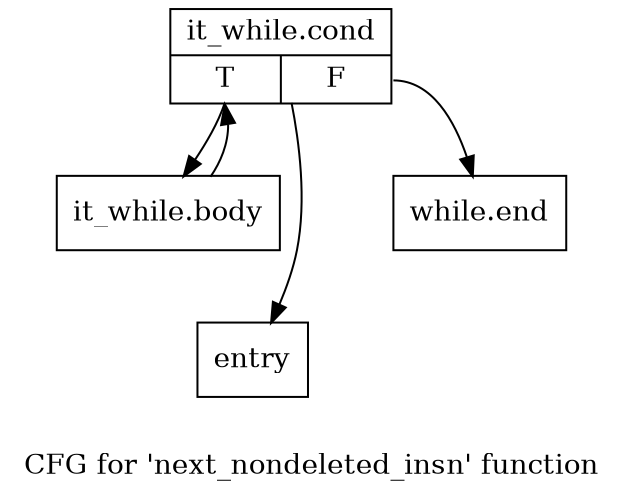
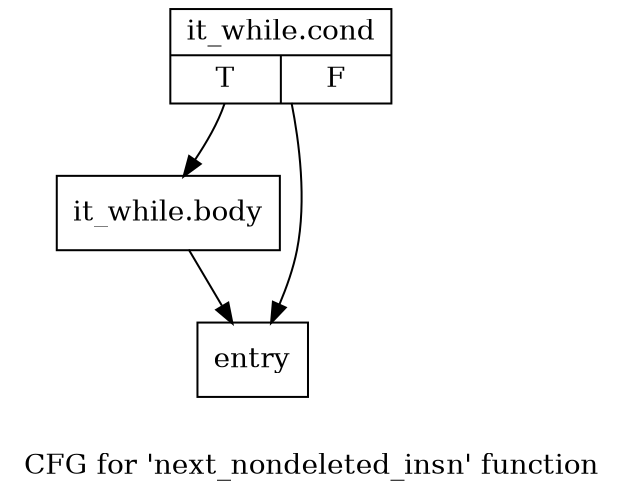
edge "it_while.body" -> "it_while.cond": now "it_while.body" -> "entry"
node "while.end": removed
